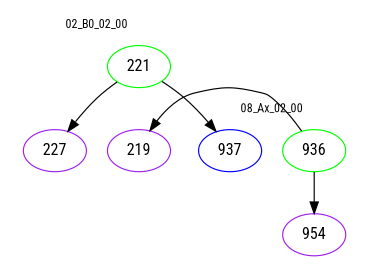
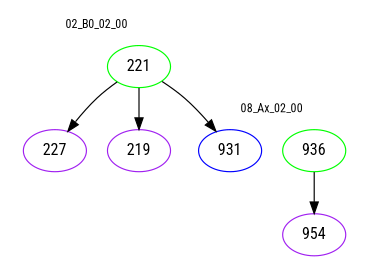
edge "936" -> "219": now "221" -> "219"
node "937": label "937" -> "931"
